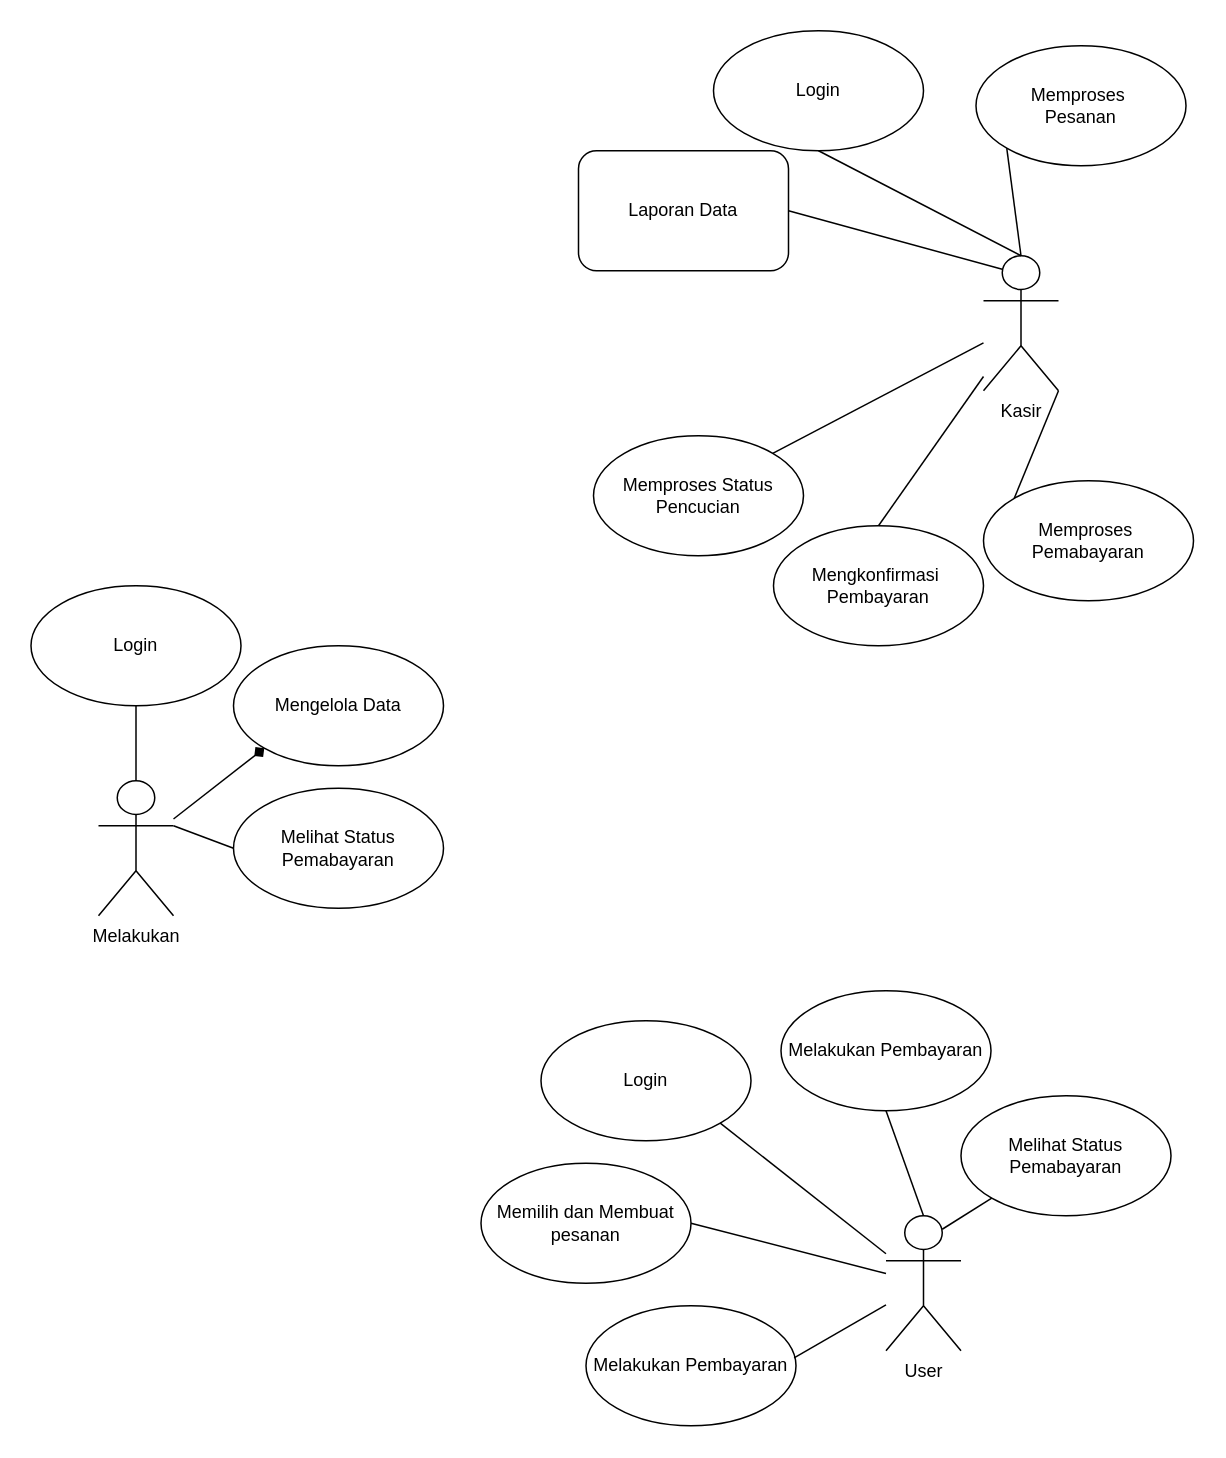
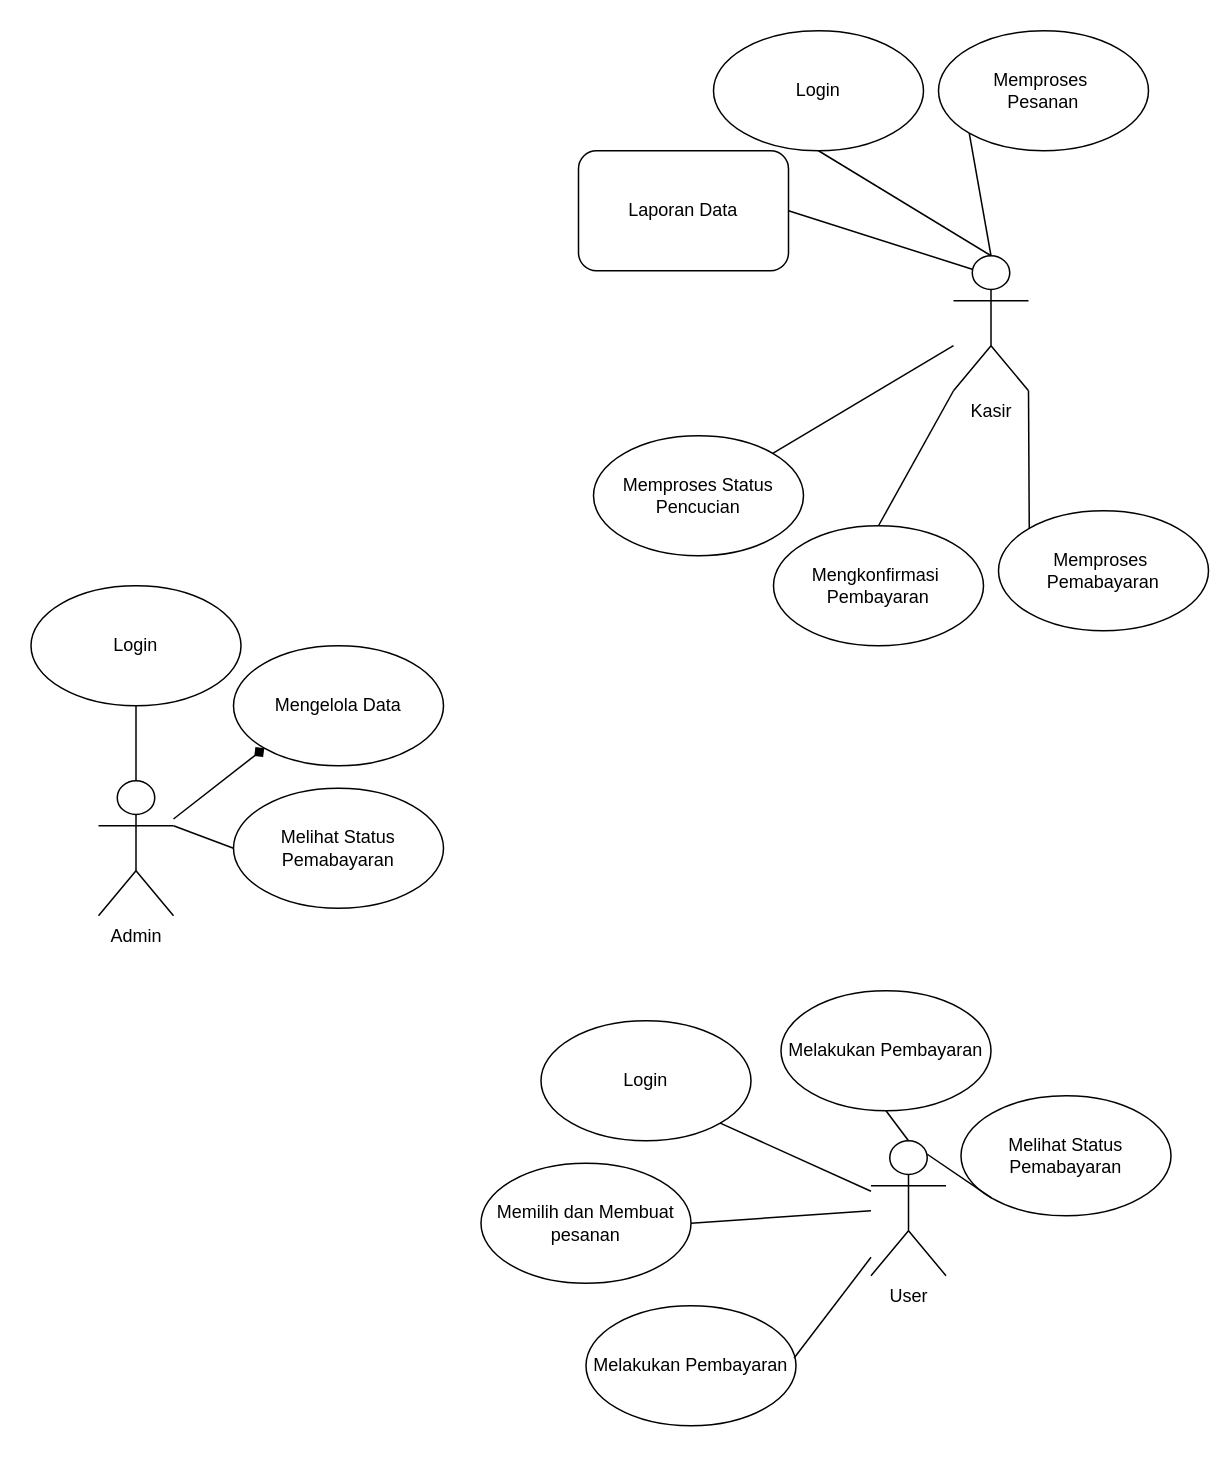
node "Memproses Pesanan": moved (1081, 106) -> (1043, 91)
node "Kasir": moved (1021, 323) -> (991, 323)
node "Memproses Pemabayaran": moved (1088, 541) -> (1103, 571)
node "Melakukan": label "Melakukan" -> "Admin"
node "User": moved (923, 1283) -> (908, 1208)
